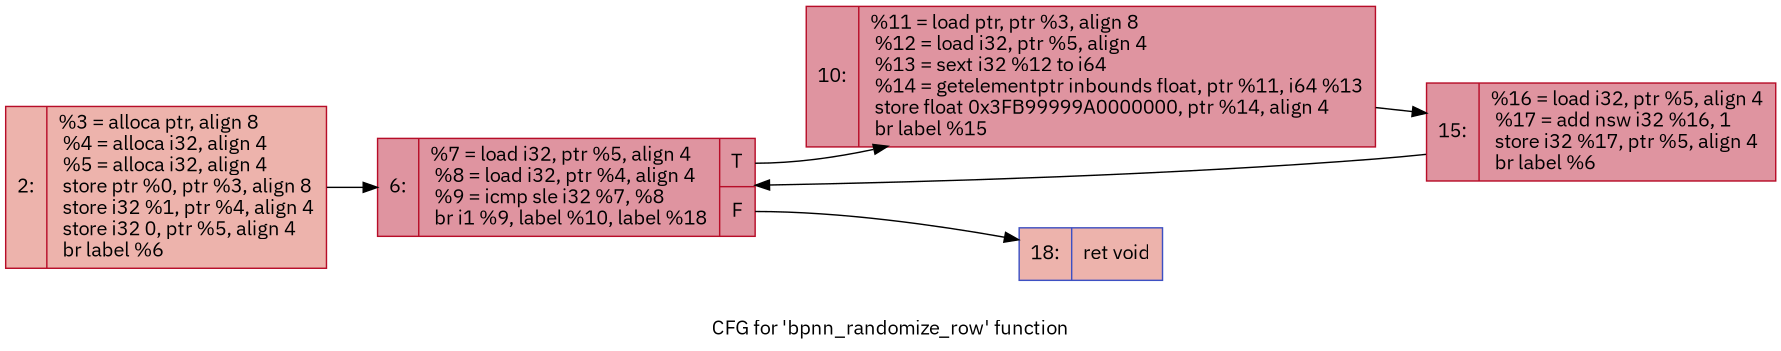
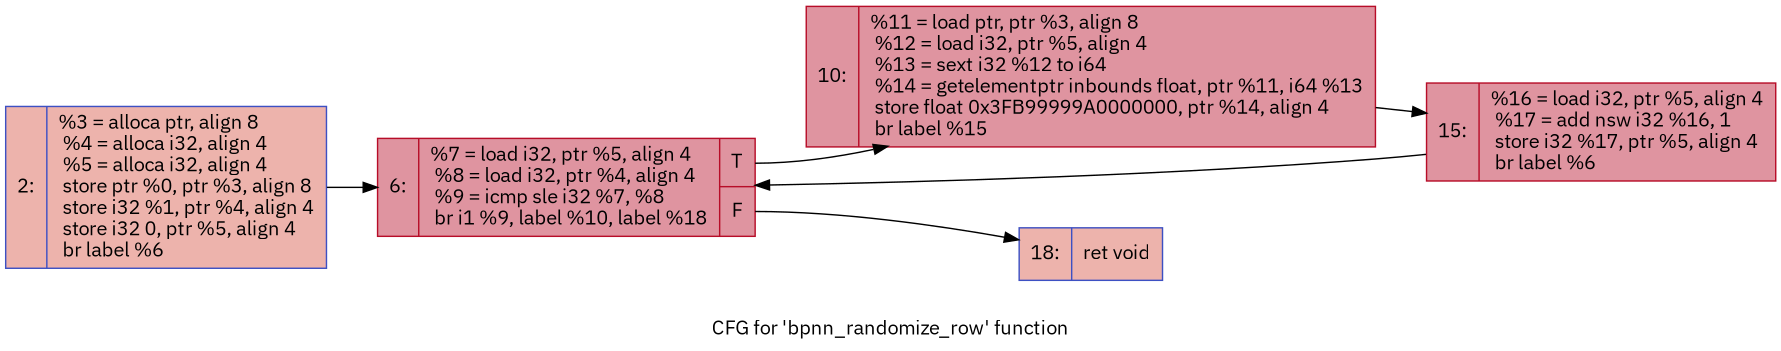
node "2:": color #b70d28ff -> #3d50c3ff
